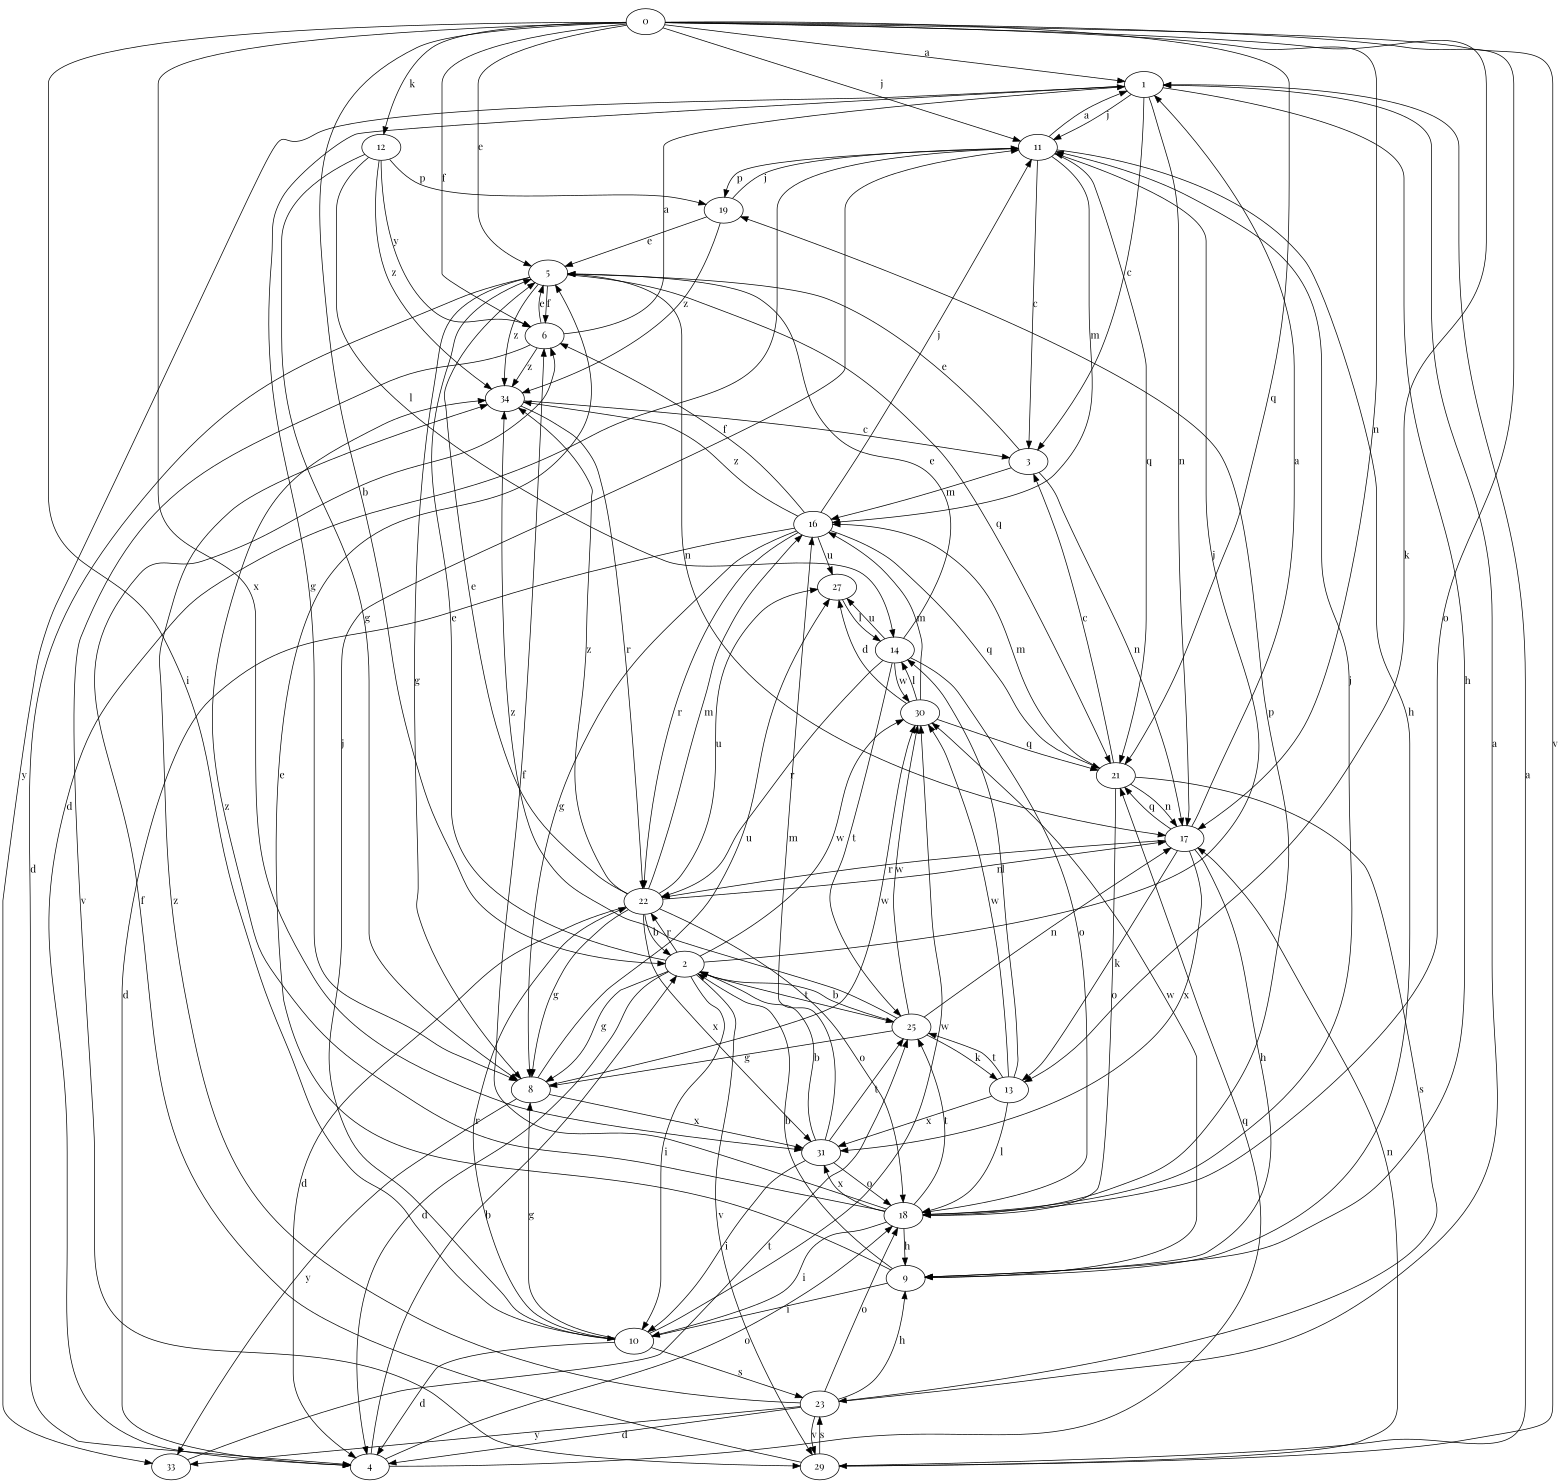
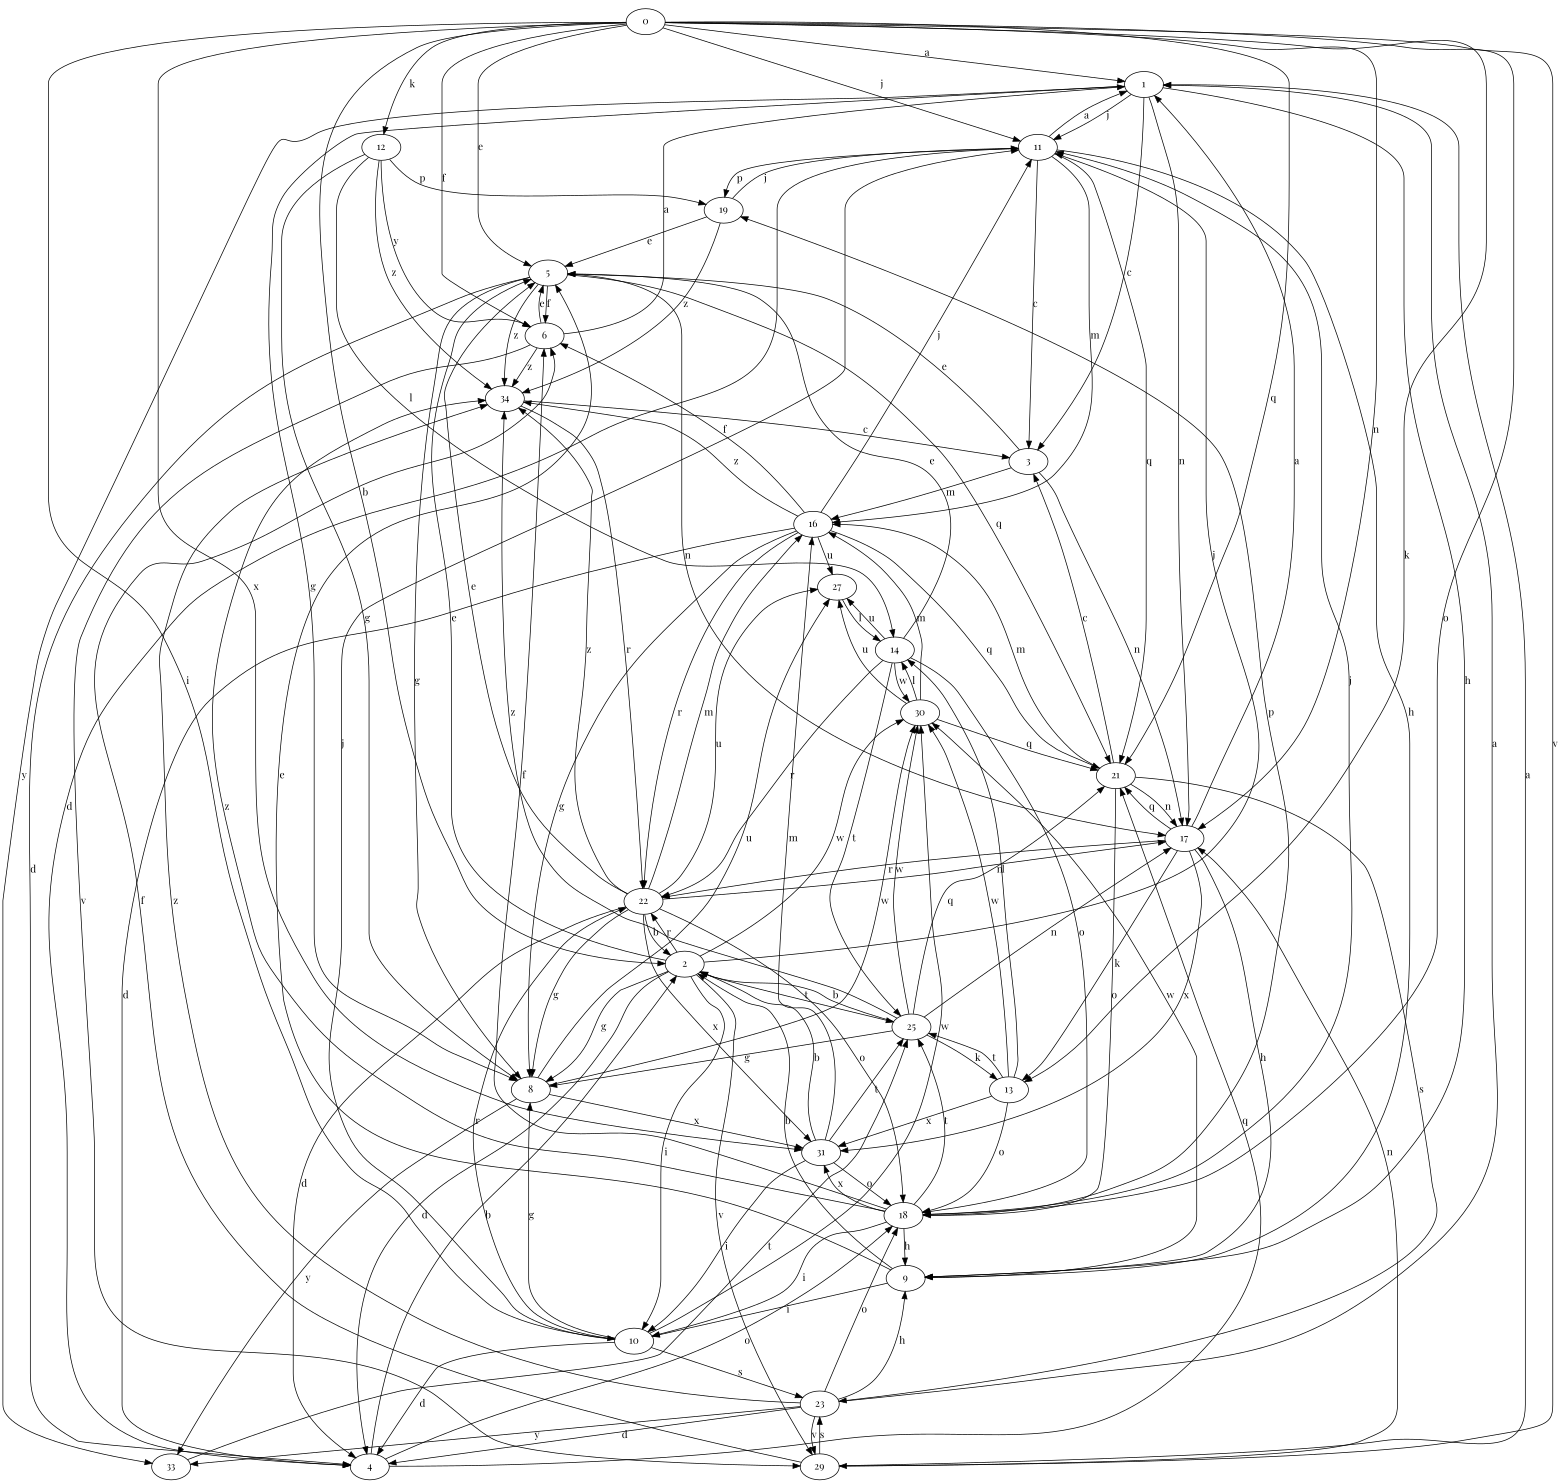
edge "30" -> "27": label "d" -> "u"
edge "25" -> "21": added, label "q"
edge "13" -> "18": label "l" -> "o"
